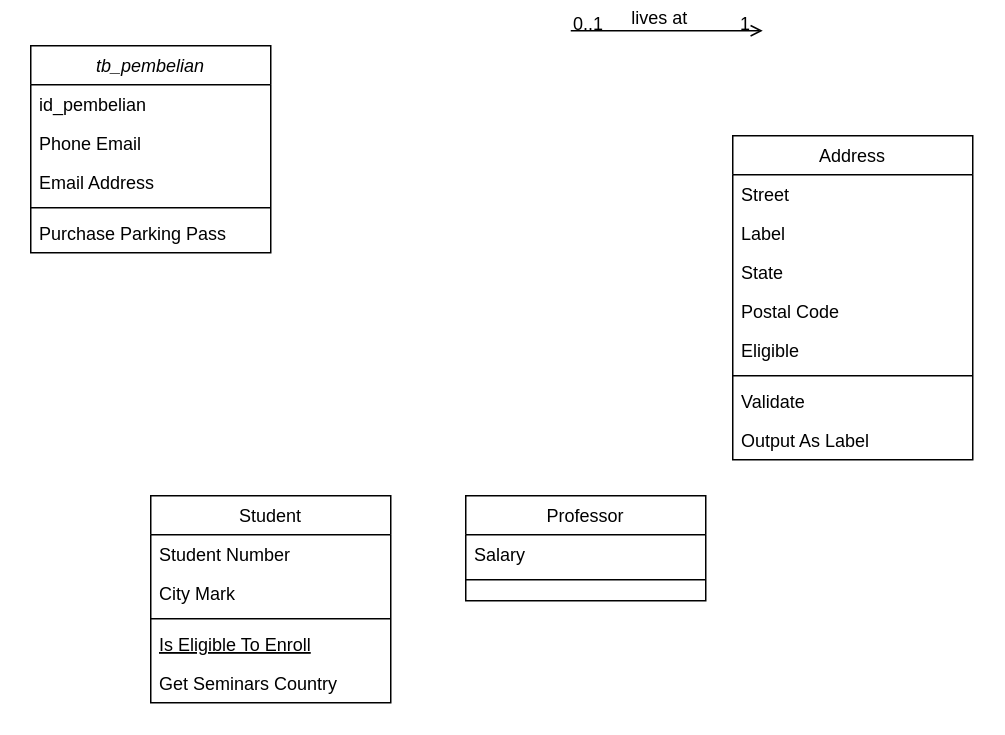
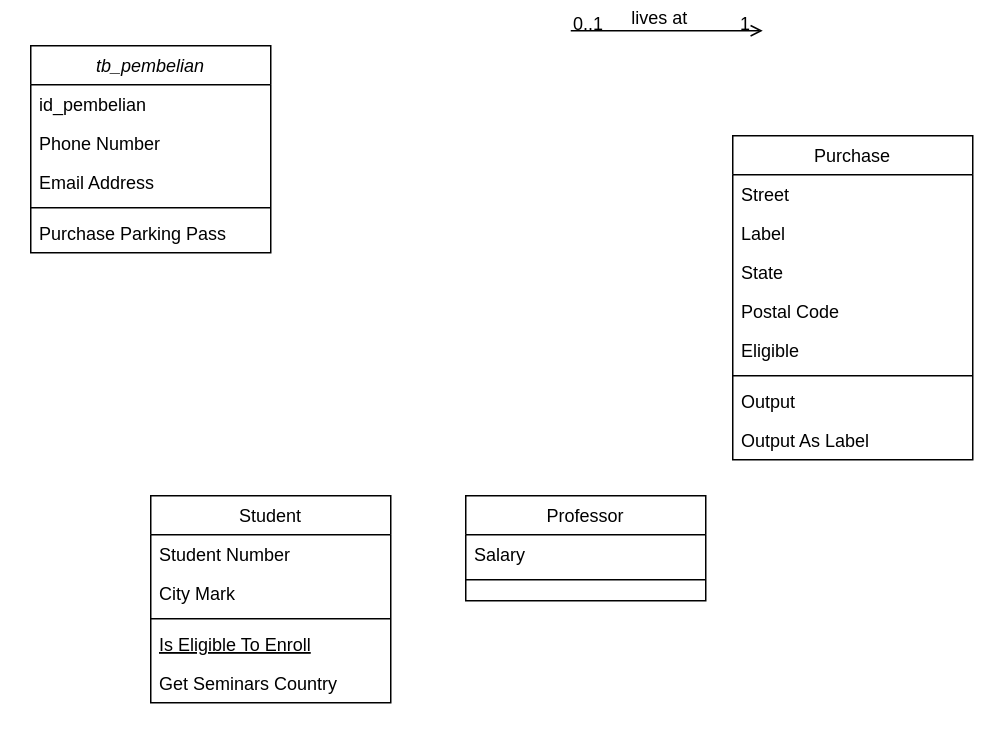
node "Phone Email": label "Phone Email" -> "Phone Number"
node "Address": label "Address" -> "Purchase"
node "Validate": label "Validate" -> "Output"
